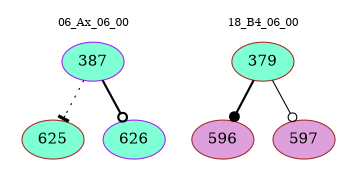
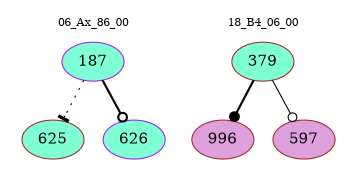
cluster "06_Ax_06_00": label "06_Ax_06_00" -> "06_Ax_86_00"
node "387": label "387" -> "187"
node "596": label "596" -> "996"
